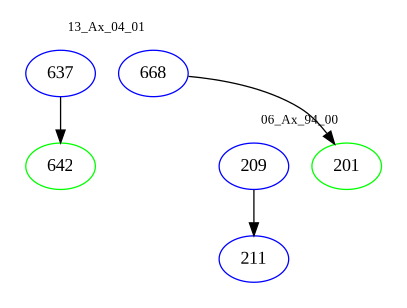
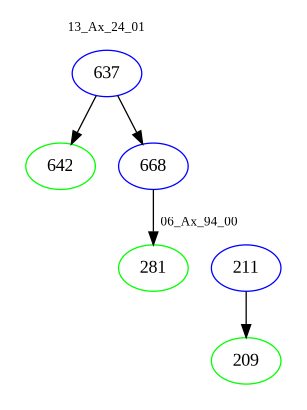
cluster "13_Ax_04_01": label "13_Ax_04_01" -> "13_Ax_24_01"
edge "637" -> "668": added
node "209": color blue -> green
node "201": label "201" -> "281"
edge "209" -> "211": reversed
